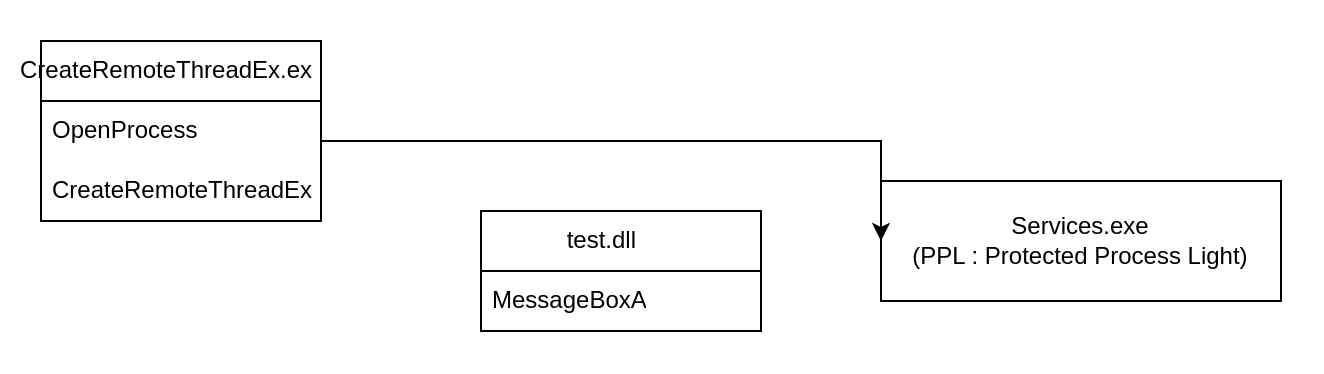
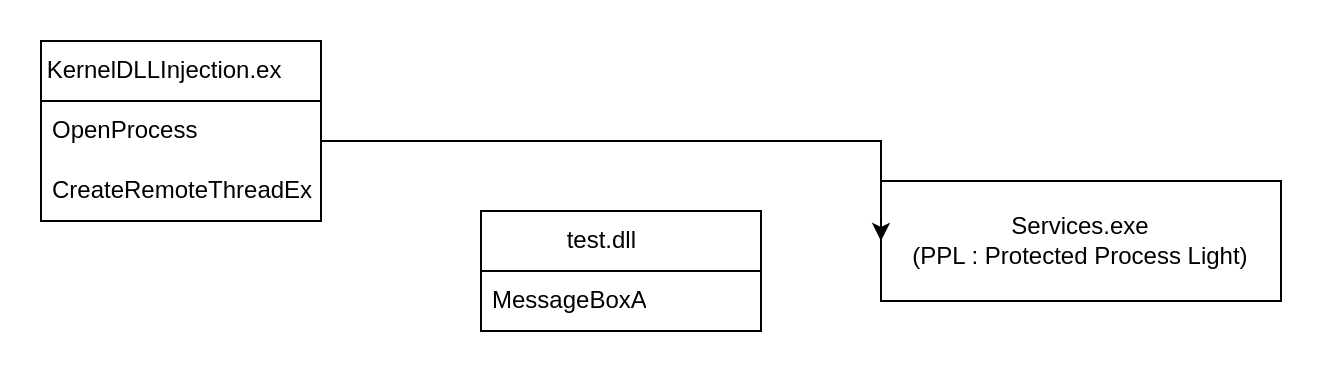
node "CreateRemoteThreadEx.ex": label "CreateRemoteThreadEx.ex" -> "KernelDLLInjection.ex"
